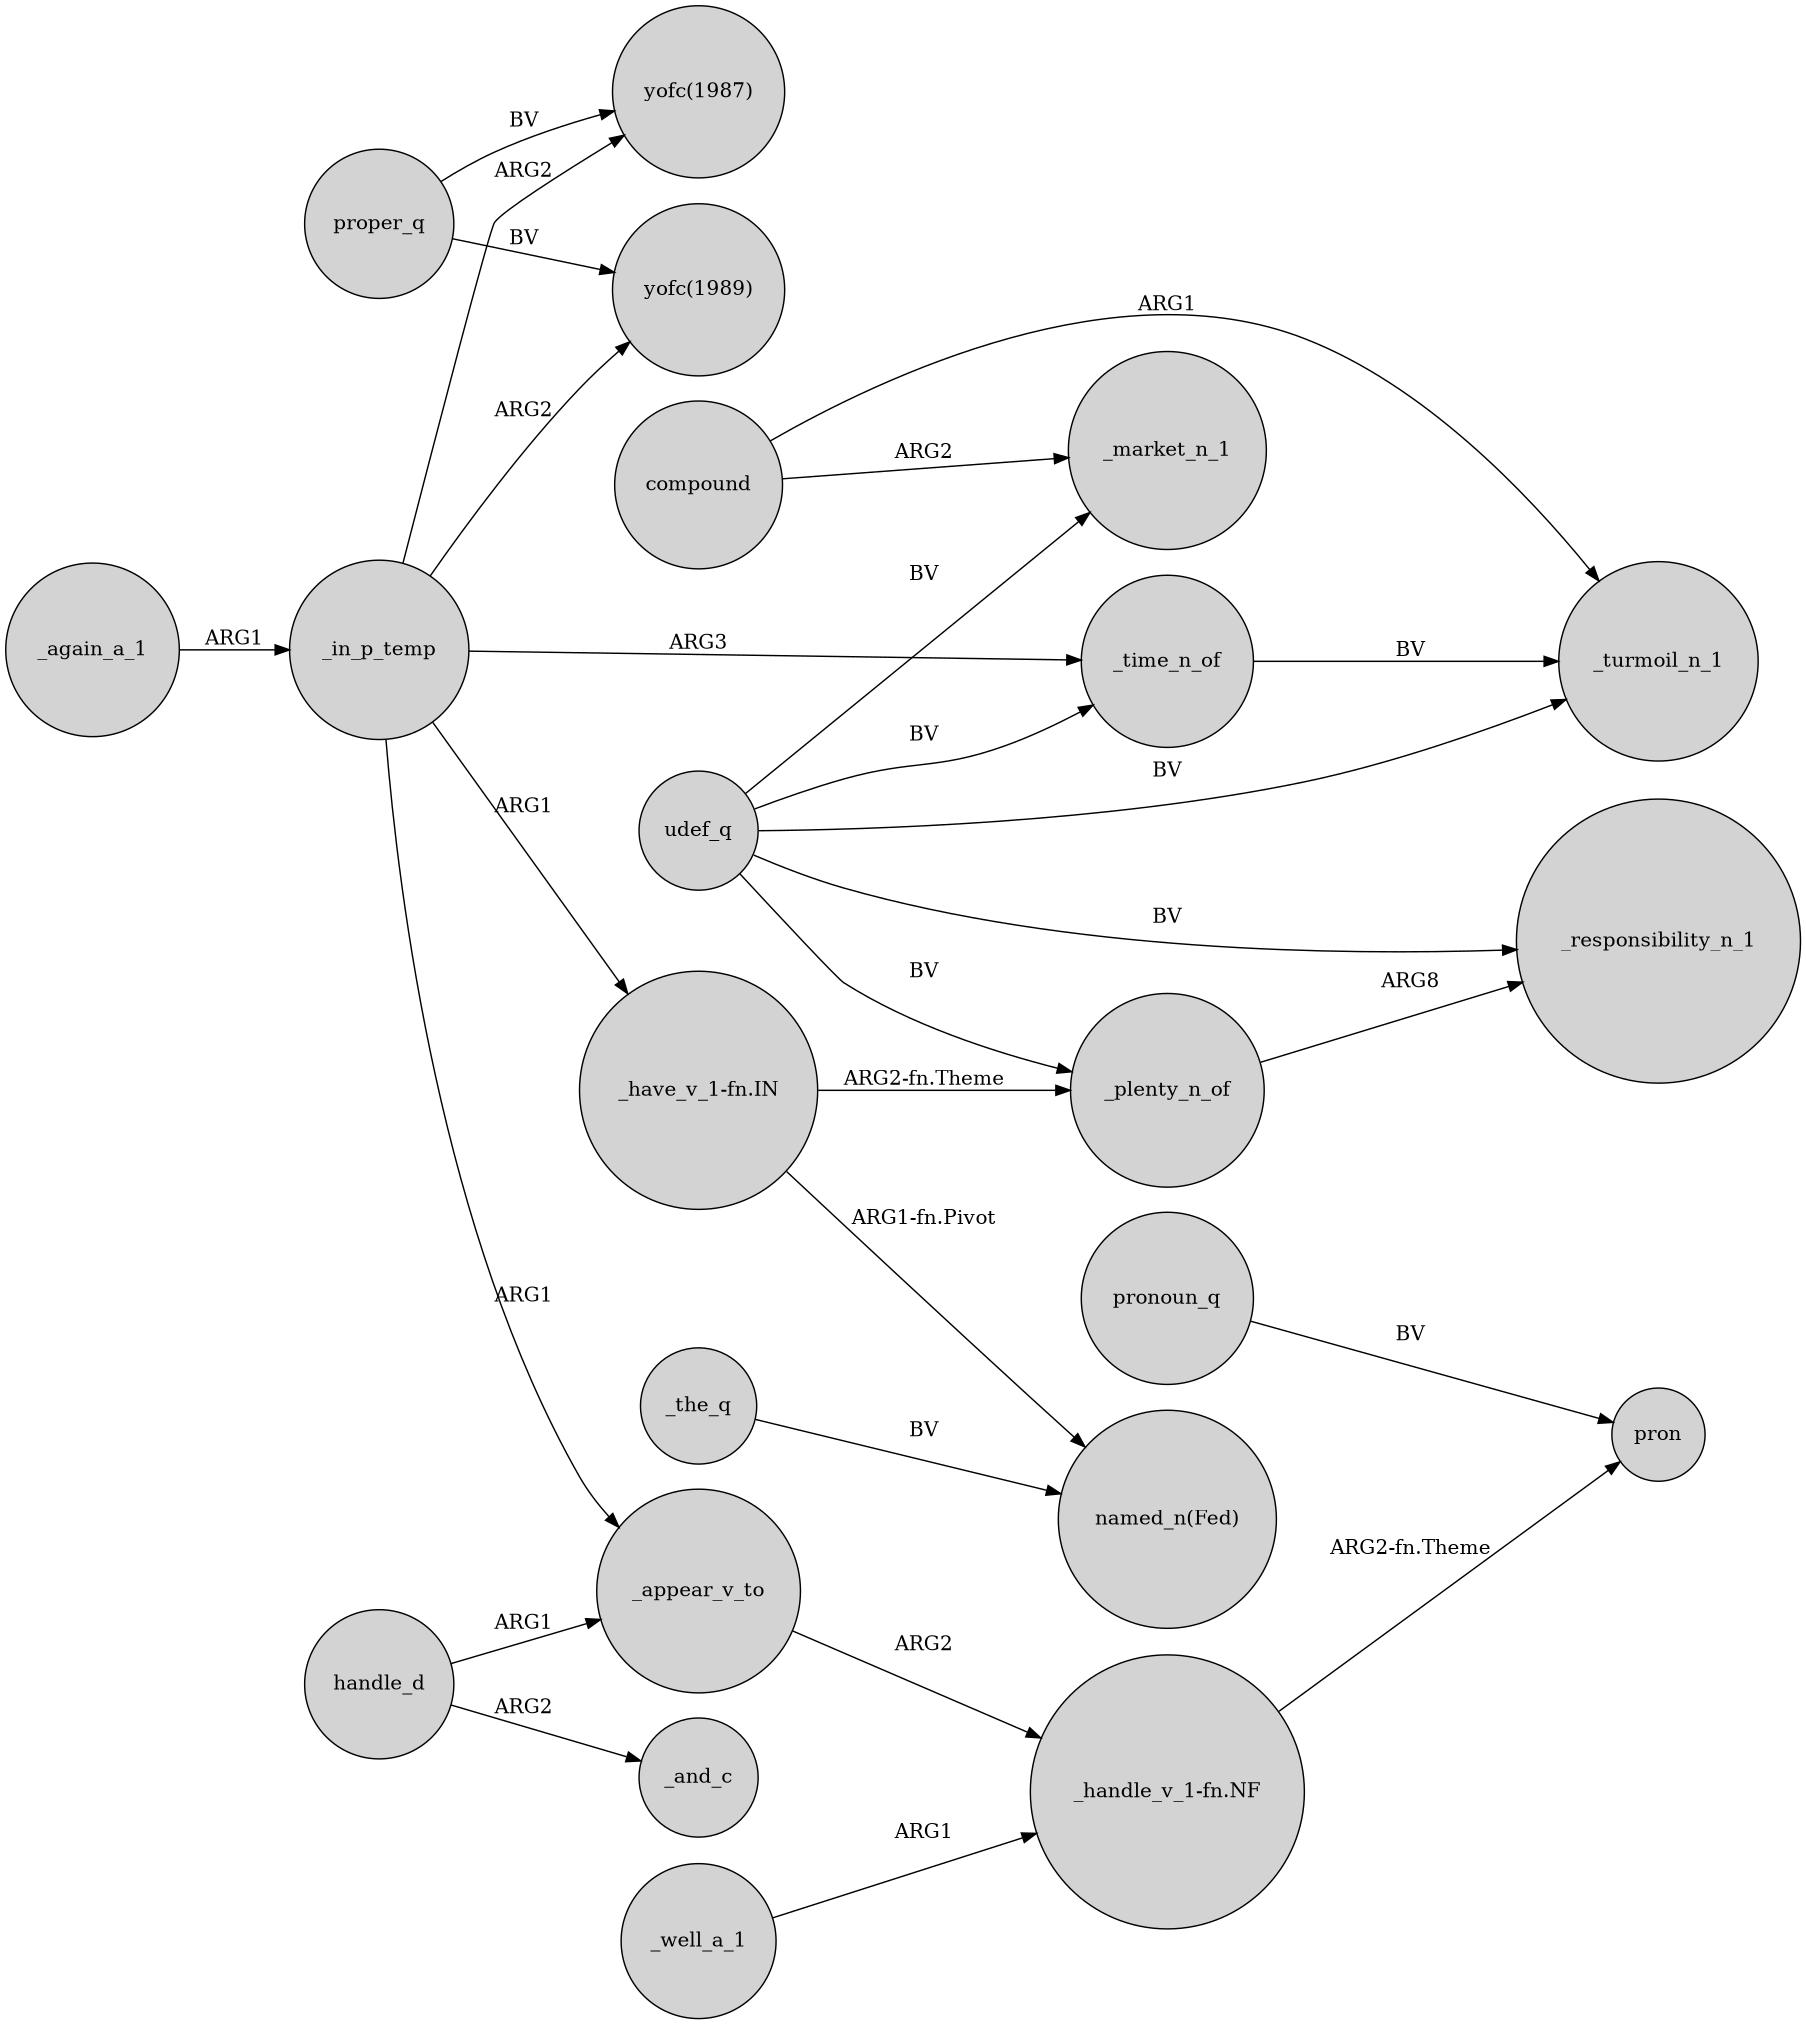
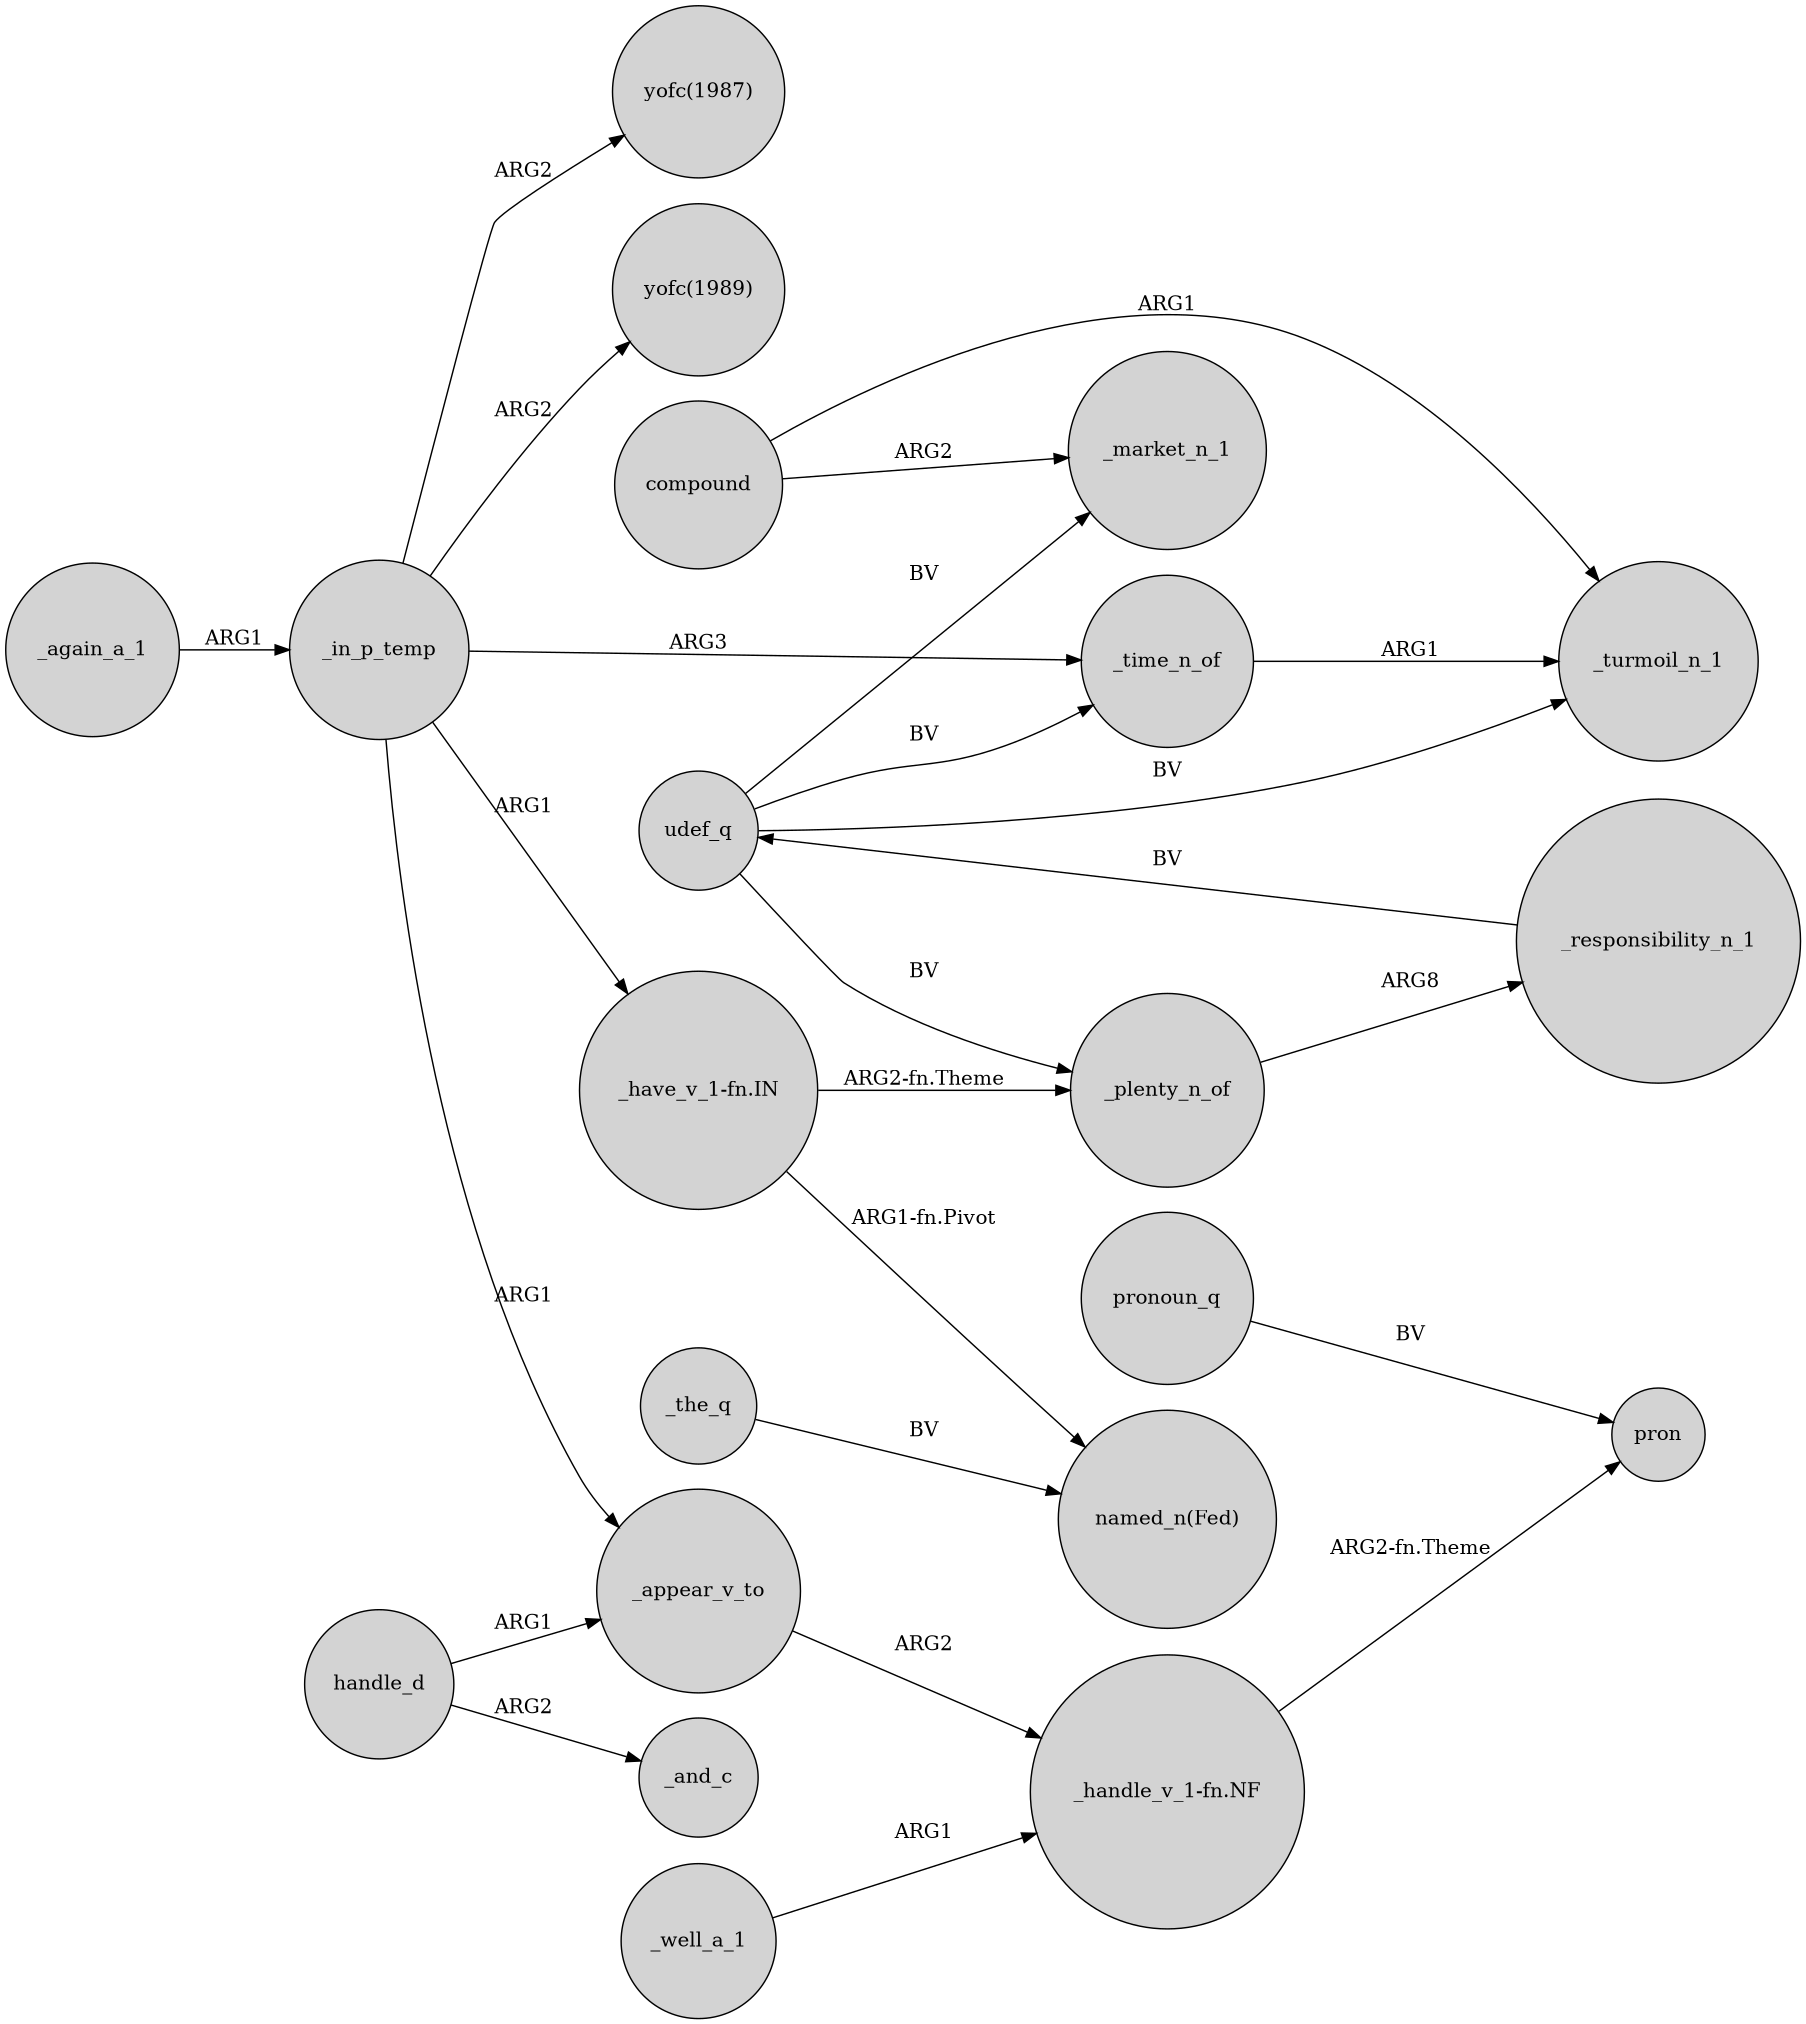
node "proper_q": removed
edge "_time_n_of" -> "_turmoil_n_1": label "BV" -> "ARG1"
edge "udef_q" -> "_responsibility_n_1": reversed
